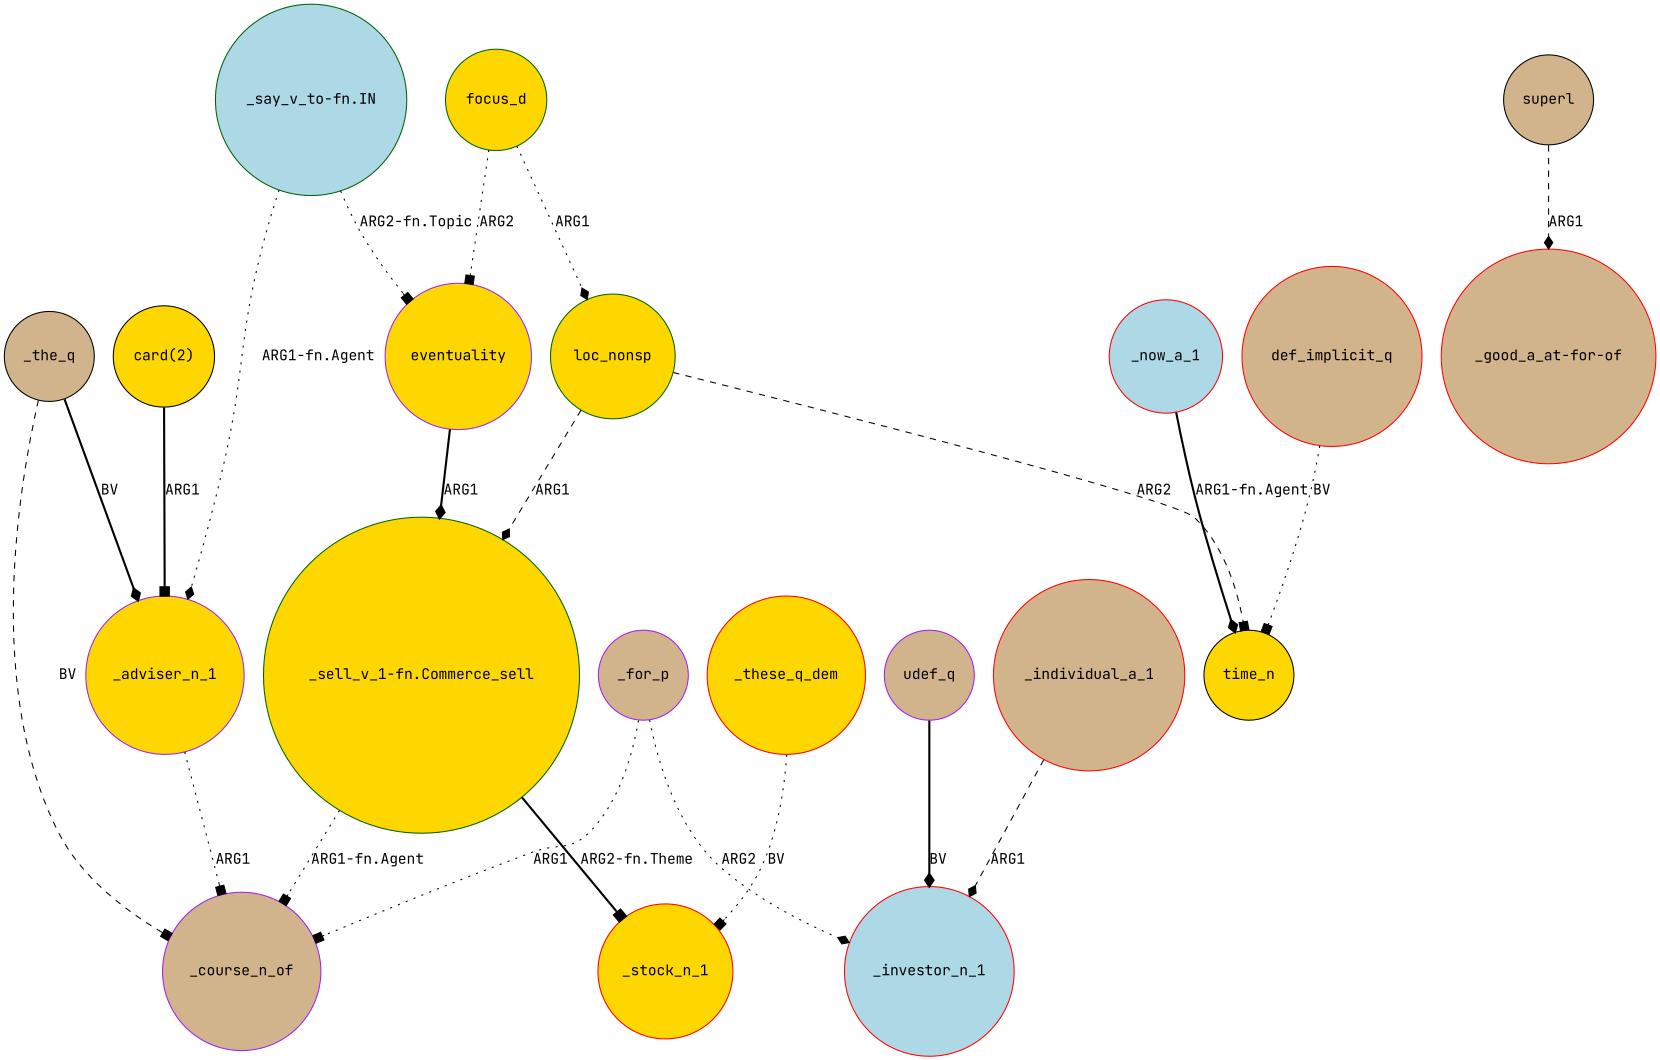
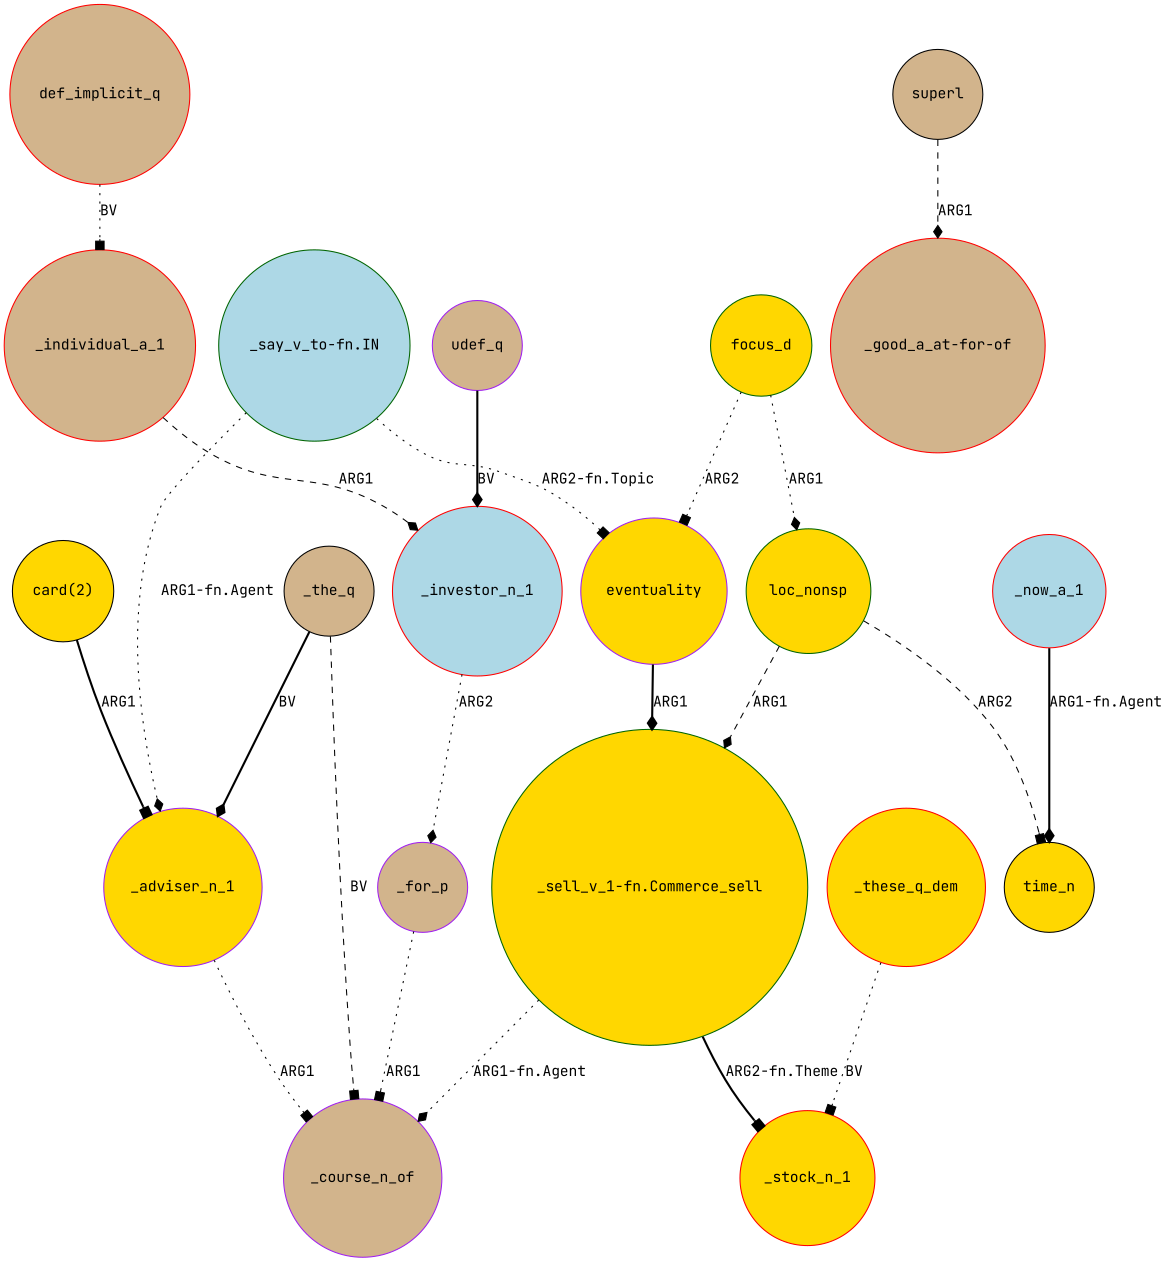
edge "def_implicit_q" -> "time_n": now "def_implicit_q" -> "_individual_a_1"
edge "_sell_v_1-fn.Commerce_sell" -> "_course_n_of": arrowhead box -> diamond
edge "_for_p" -> "_investor_n_1": reversed
